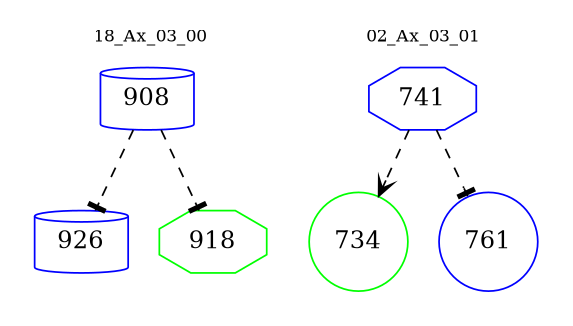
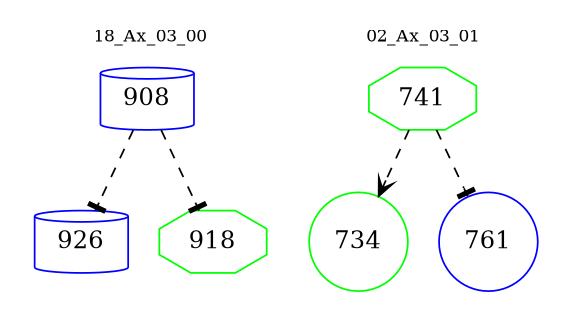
node "741": color blue -> green
